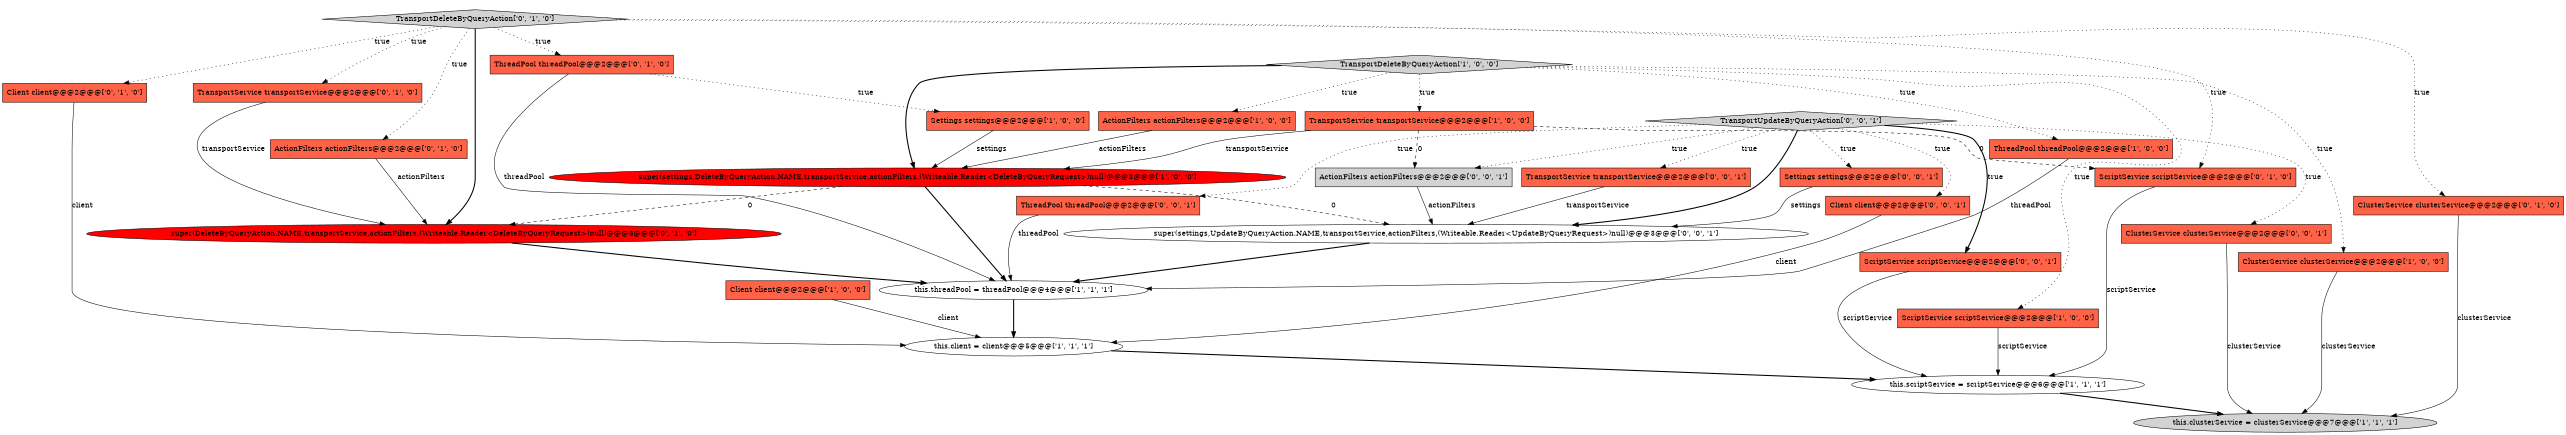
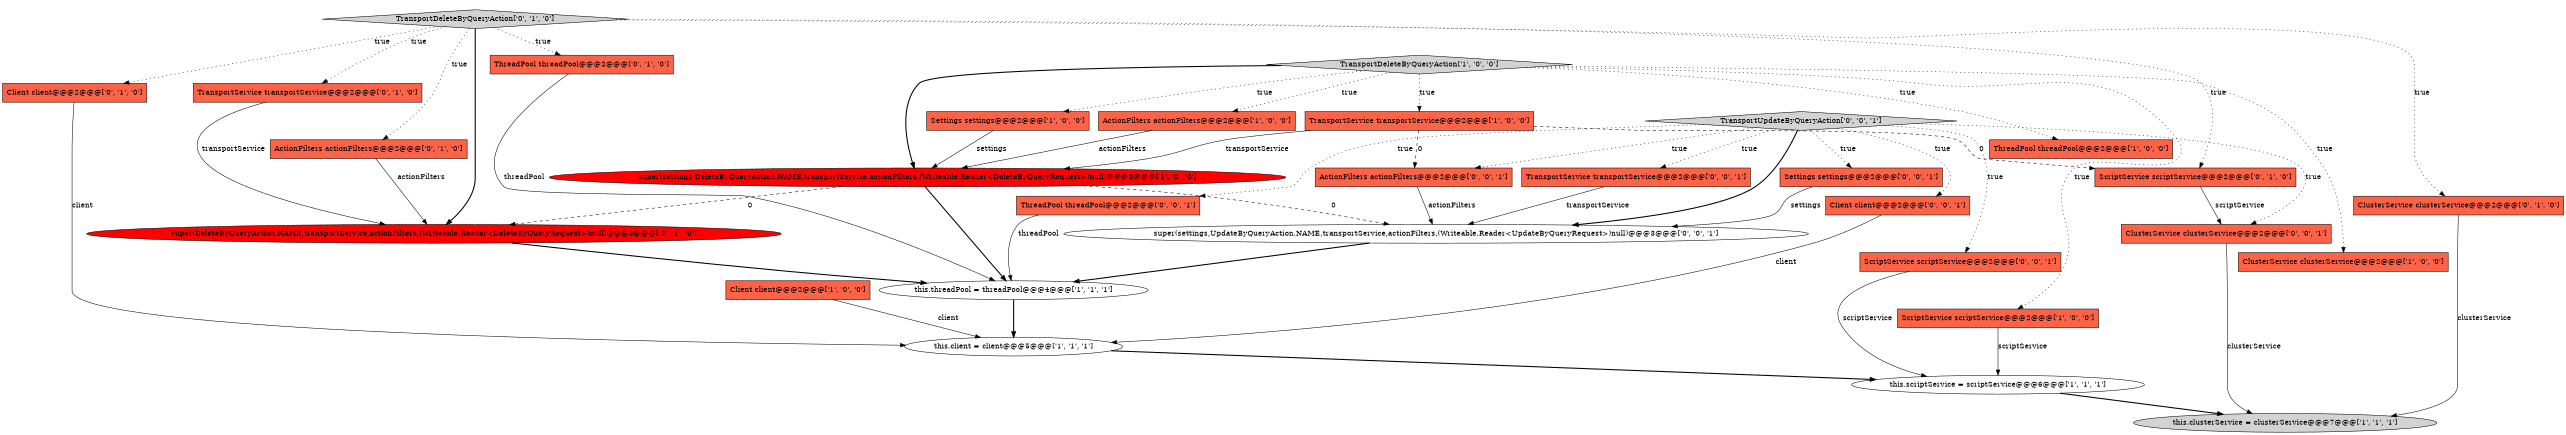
edge "ThreadPool threadPool@@@2@@@['0', '1', '0']" -> "Settings settings@@@2@@@['1', '0', '0']": now "TransportDeleteByQueryAction['1', '0', '0']" -> "Settings settings@@@2@@@['1', '0', '0']"
edge "TransportUpdateByQueryAction['0', '0', '1']" -> "ScriptService scriptService@@@2@@@['0', '0', '1']": style bold -> dotted
node "ActionFilters actionFilters@@@2@@@['0', '0', '1']": fillcolor lightgray -> tomato
edge "ThreadPool threadPool@@@2@@@['1', '0', '0']" -> "this.threadPool = threadPool@@@4@@@['1', '1', '1']": removed, label "threadPool"
edge "ScriptService scriptService@@@2@@@['0', '1', '0']" -> "this.scriptService = scriptService@@@6@@@['1', '1', '1']": now "ScriptService scriptService@@@2@@@['0', '1', '0']" -> "ClusterService clusterService@@@2@@@['0', '0', '1']"
edge "ClusterService clusterService@@@2@@@['1', '0', '0']" -> "this.clusterService = clusterService@@@7@@@['1', '1', '1']": removed, label "clusterService"
